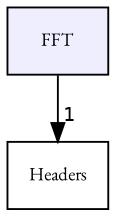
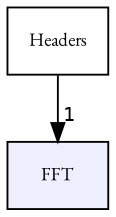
edge "FFT" -> "Headers": reversed
